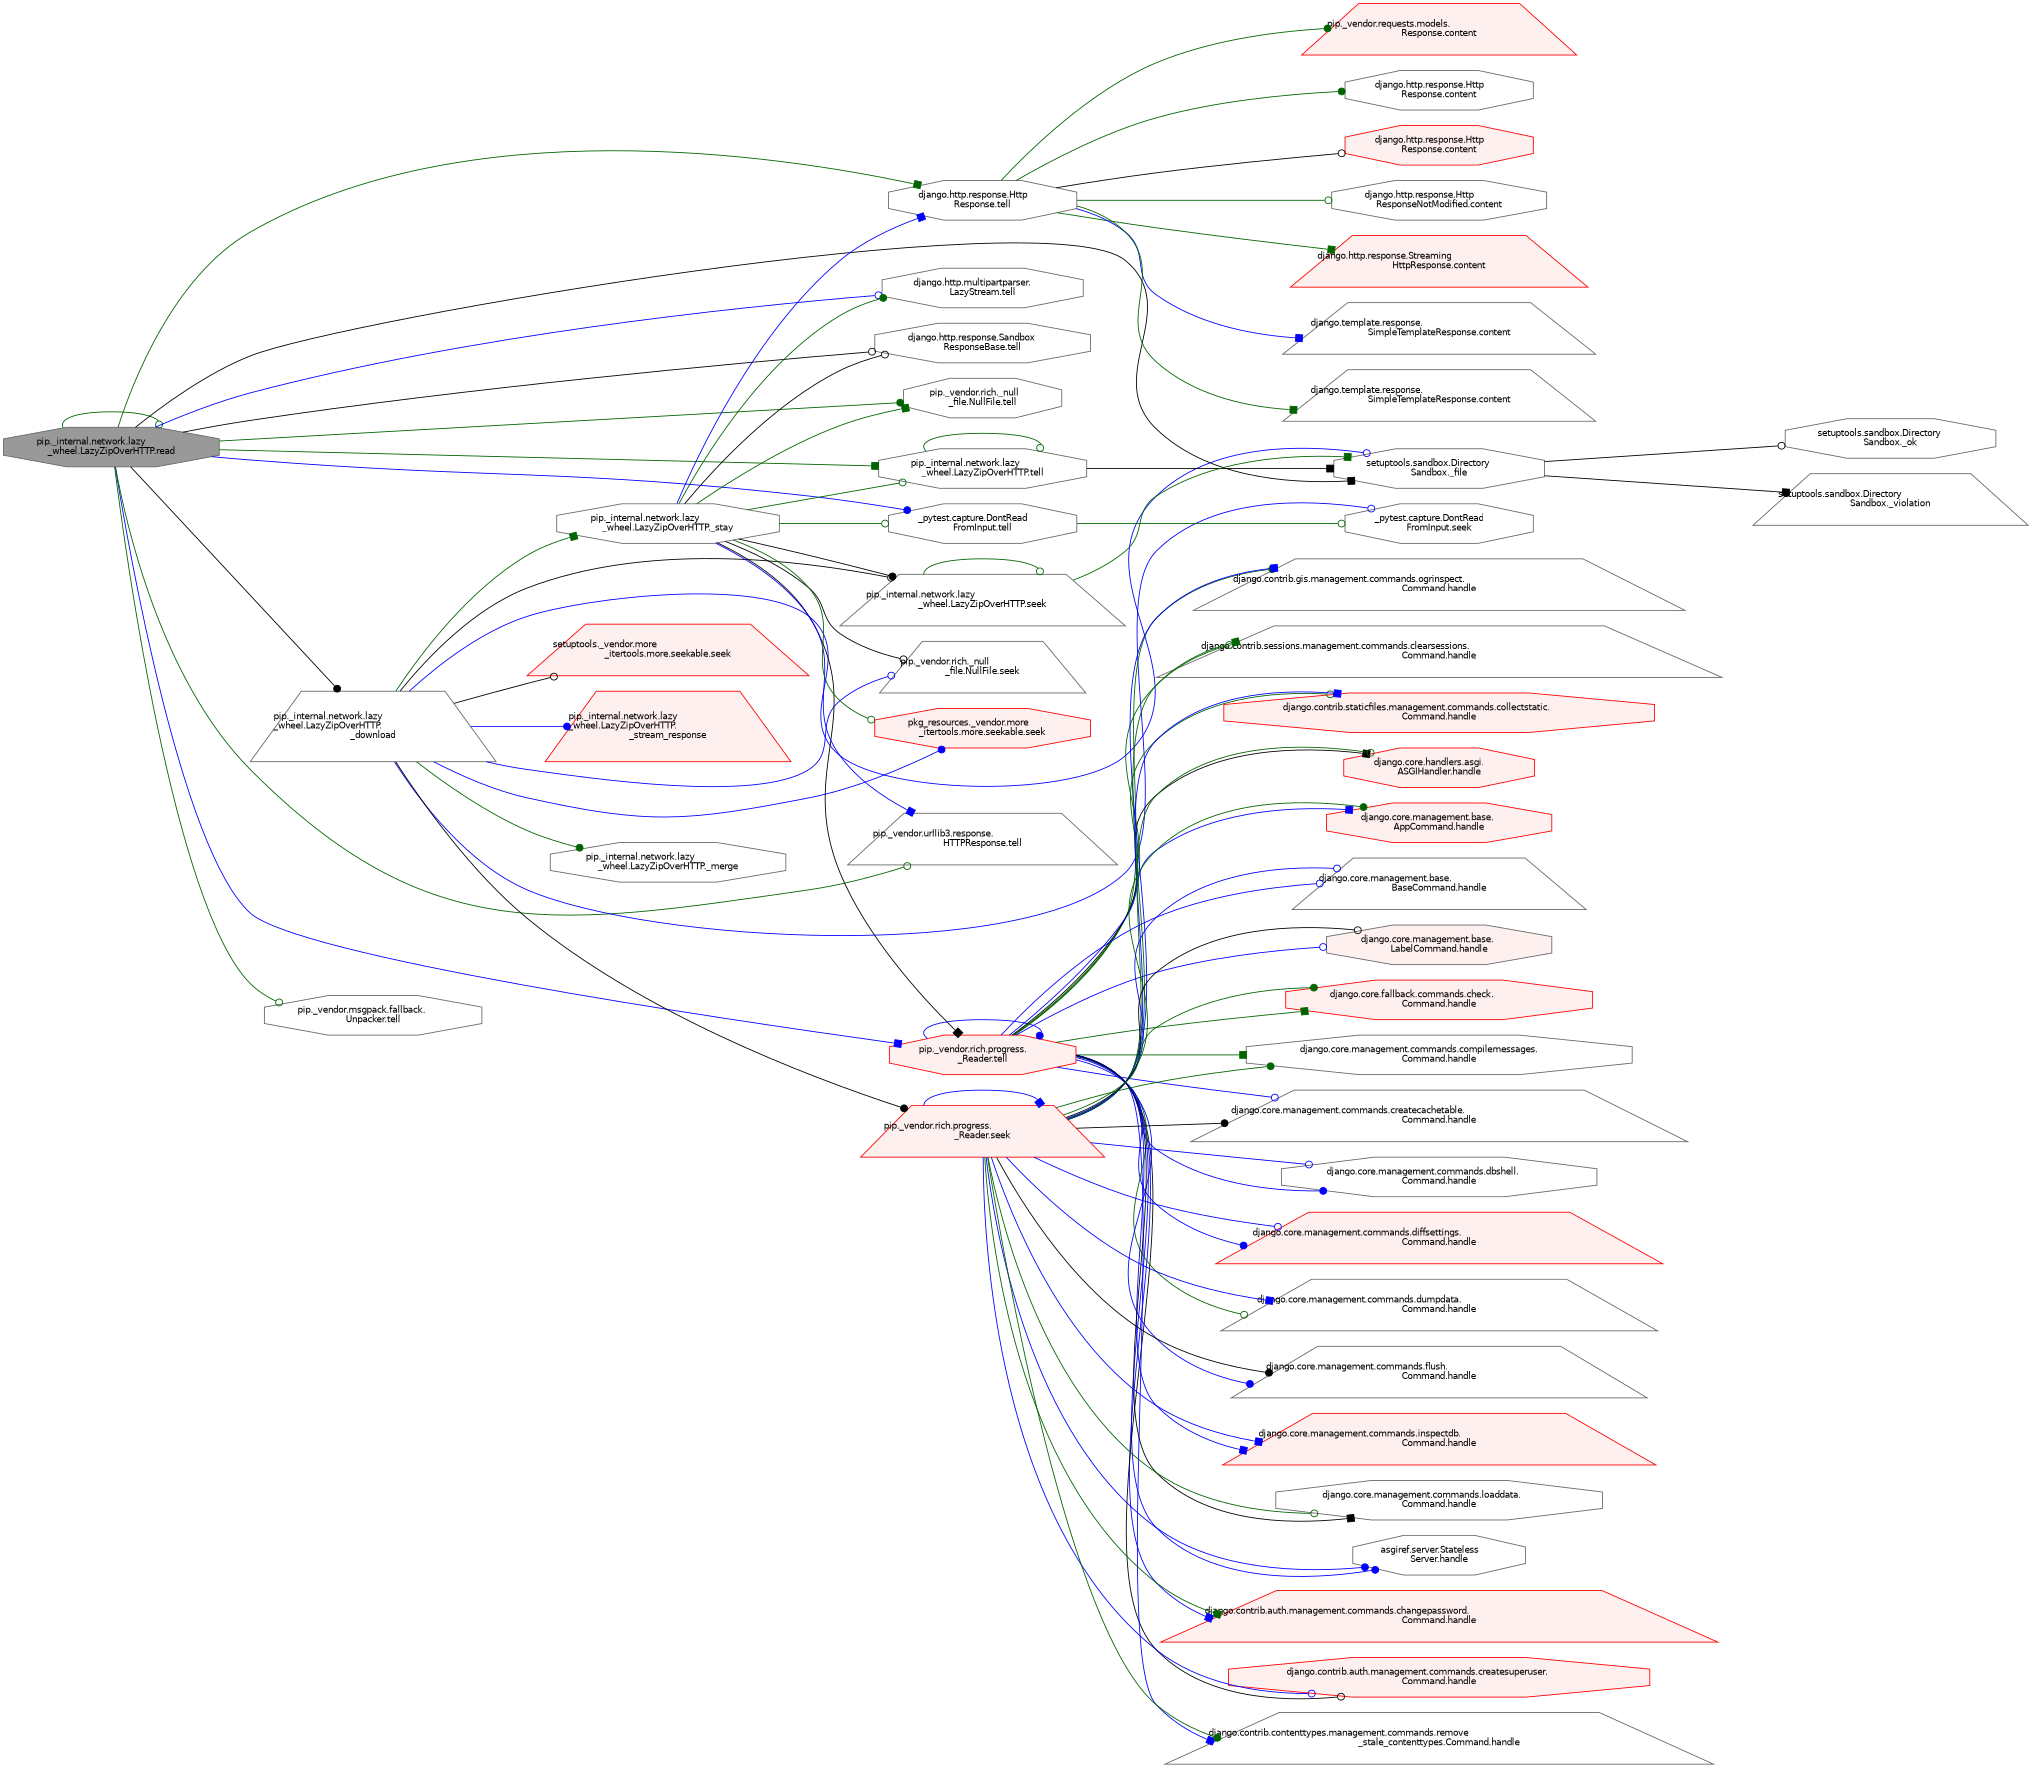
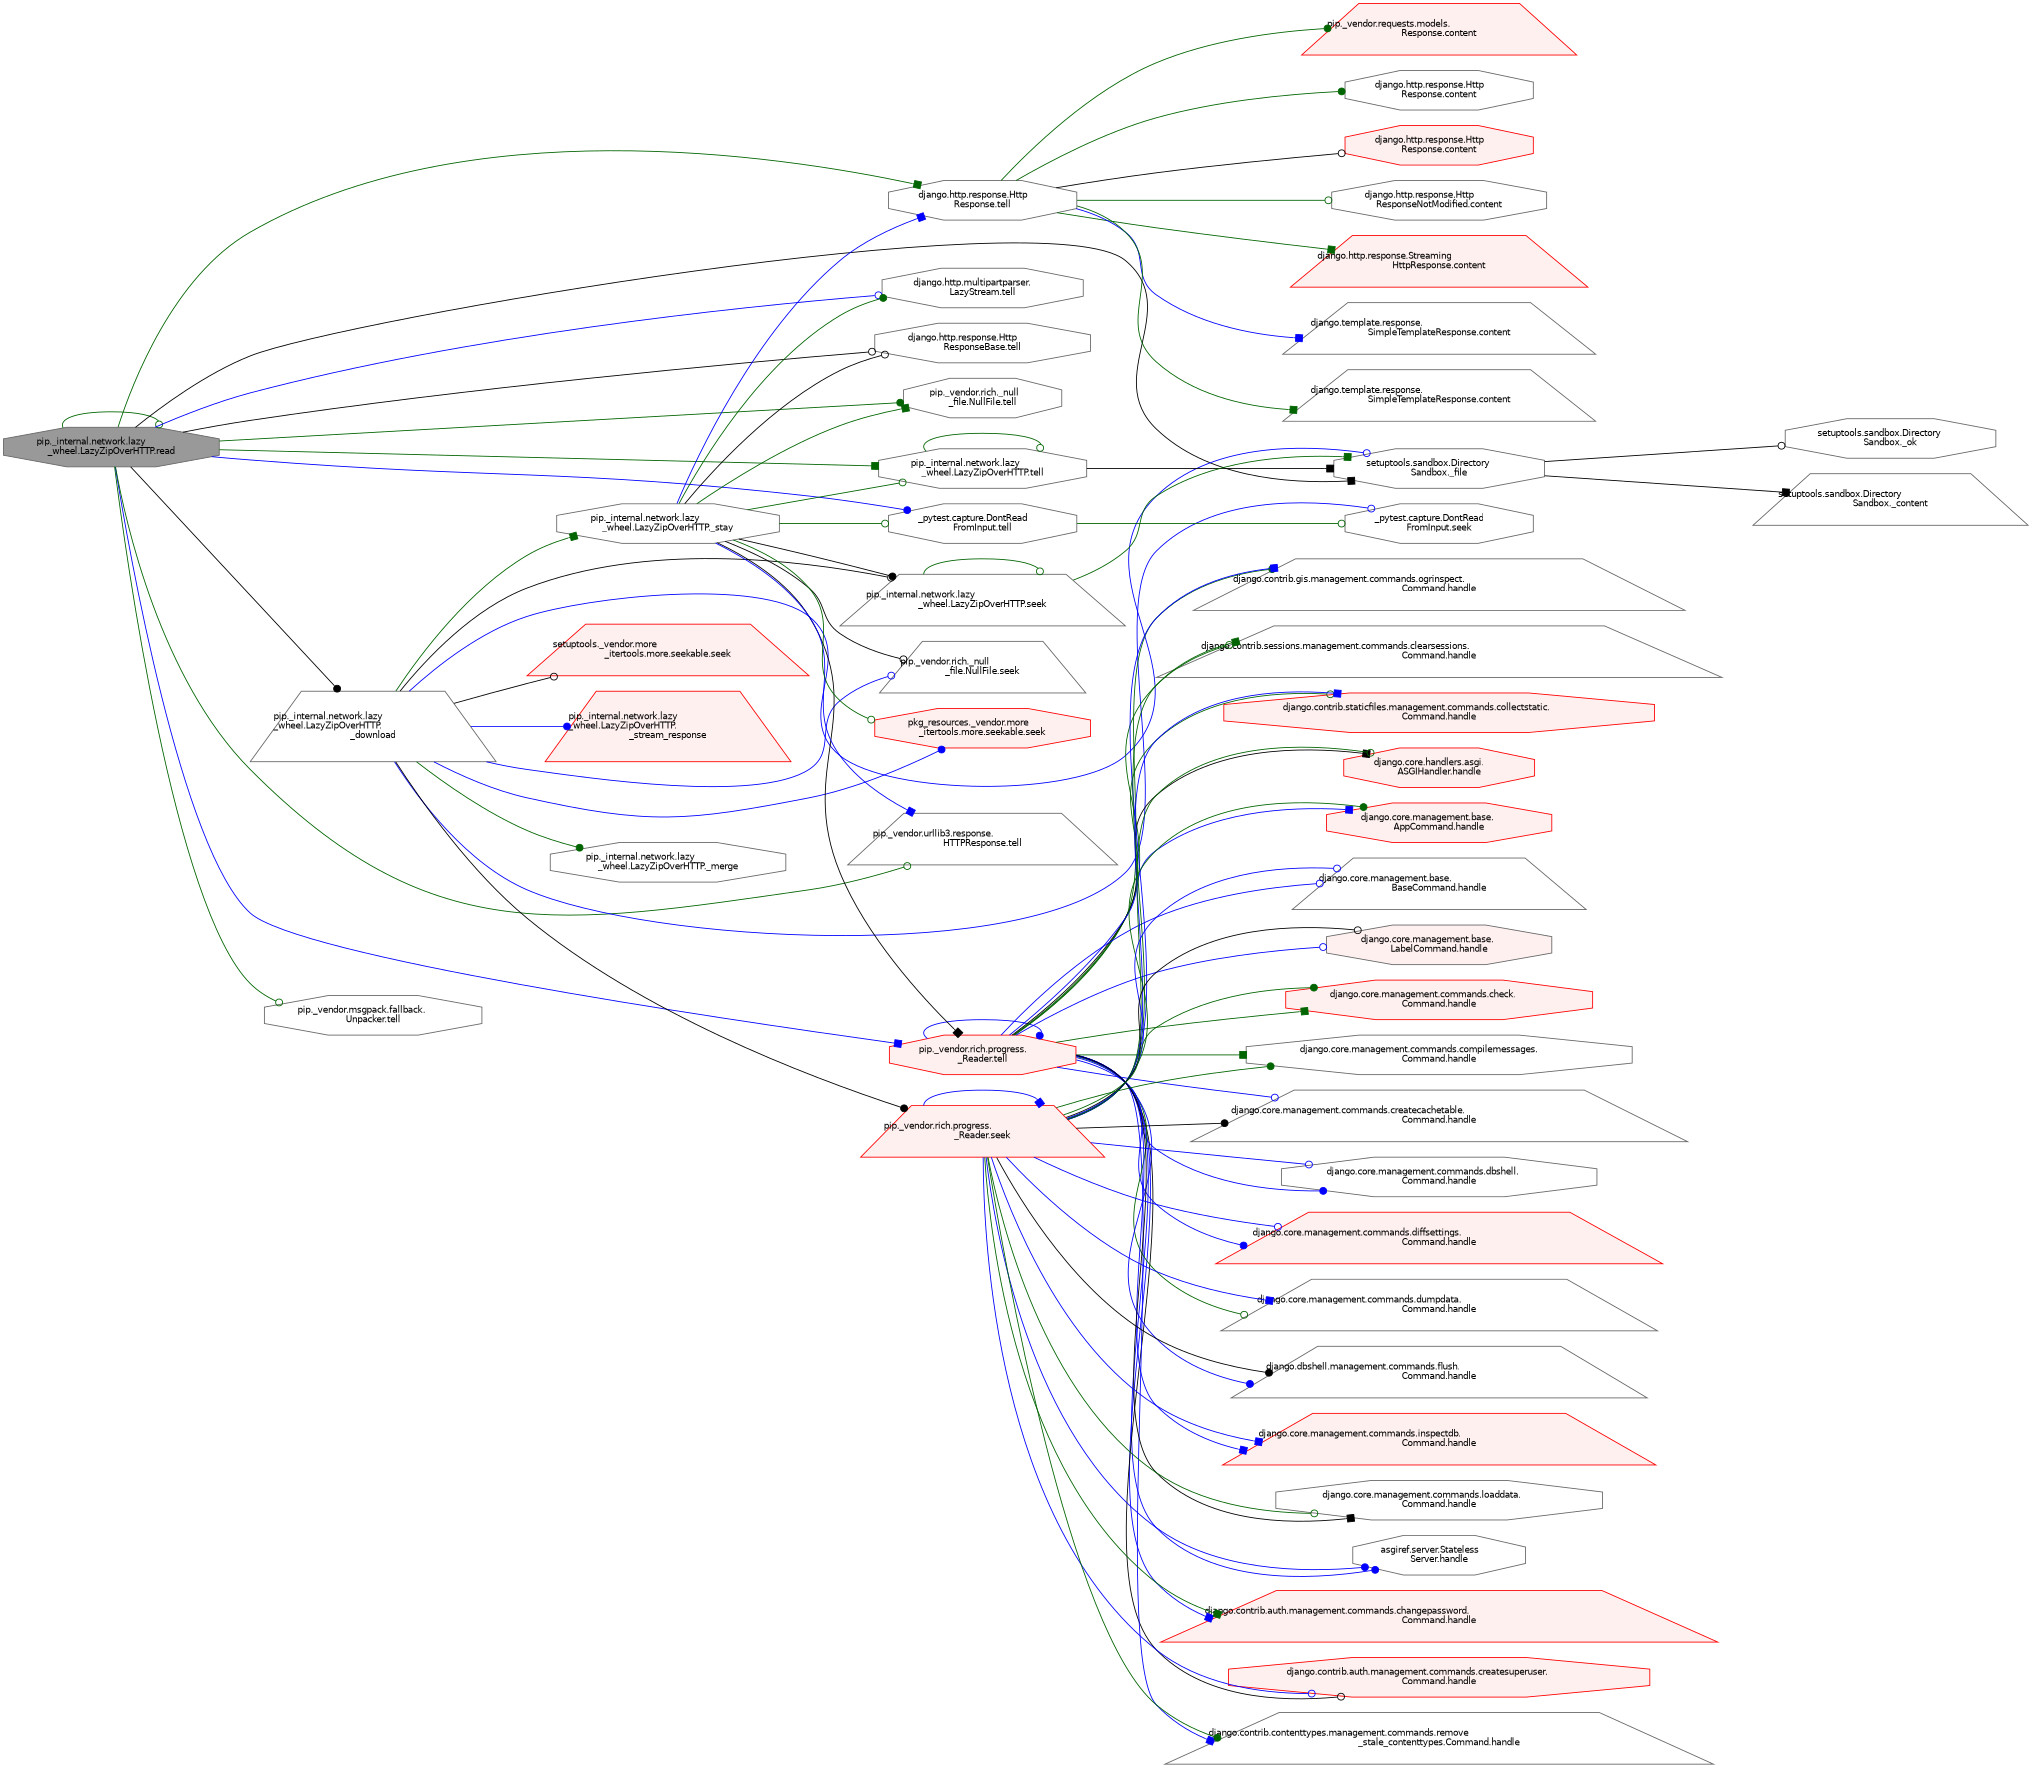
node "django.http.response.Sandbox ResponseBase.tell": label "django.http.response.Sandbox ResponseBase.tell" -> "django.http.response.Http ResponseBase.tell"
node "setuptools.sandbox.Directory Sandbox._violation": label "setuptools.sandbox.Directory Sandbox._violation" -> "setuptools.sandbox.Directory Sandbox._content"
node "django.core.fallback.commands.check. Command.handle": label "django.core.fallback.commands.check. Command.handle" -> "django.core.management.commands.check. Command.handle"
node "django.core.management.commands.flush. Command.handle": label "django.core.management.commands.flush. Command.handle" -> "django.dbshell.management.commands.flush. Command.handle"
